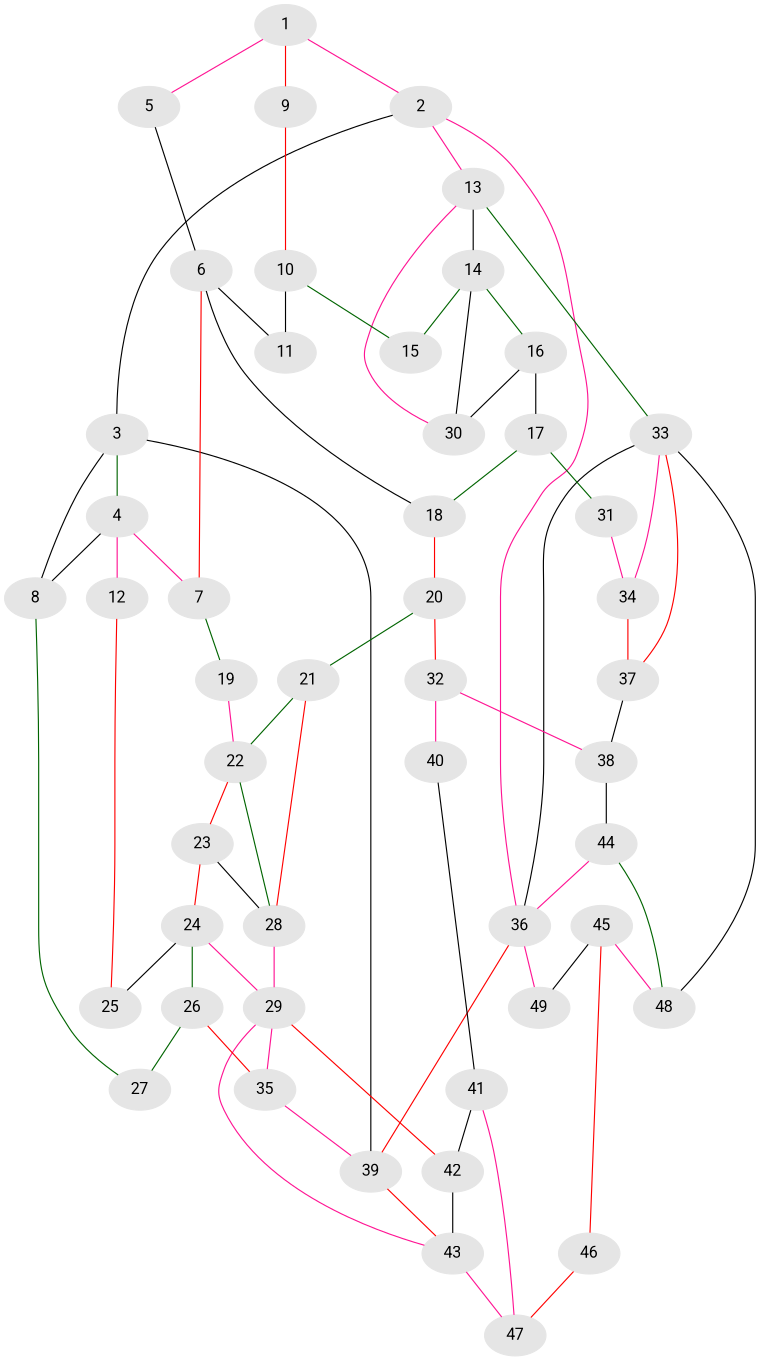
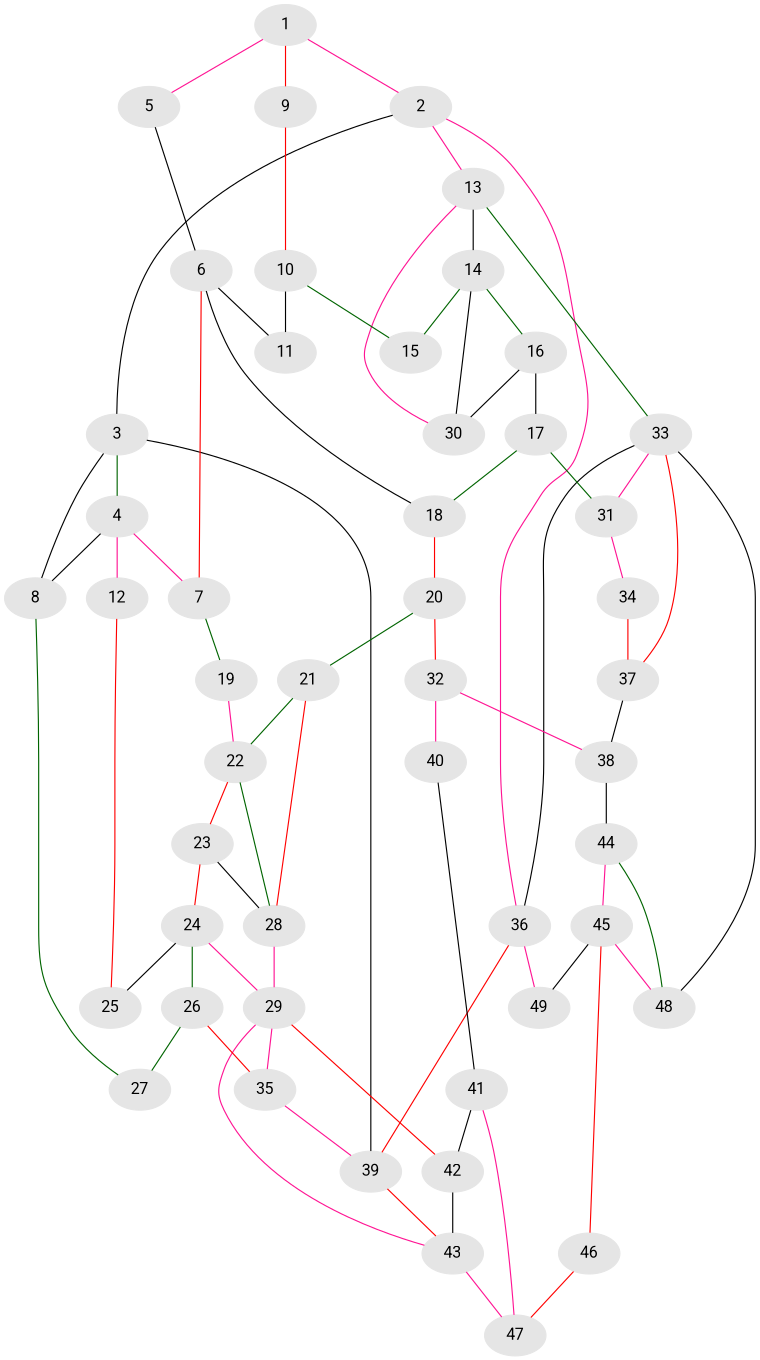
edge "33" -- "34": now "33" -- "31"
edge "44" -- "36": now "44" -- "45"
